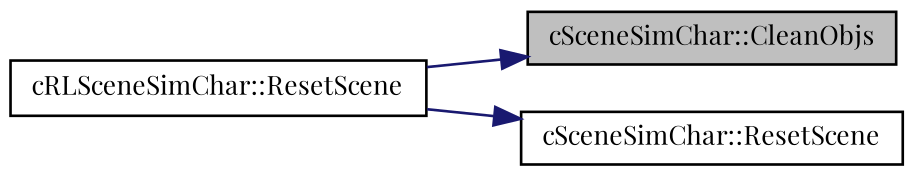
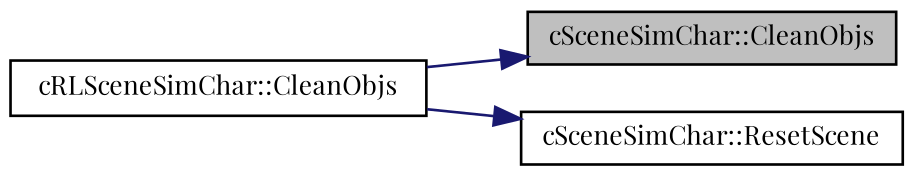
node "cRLSceneSimChar::ResetScene": label "cRLSceneSimChar::ResetScene" -> "cRLSceneSimChar::CleanObjs"
